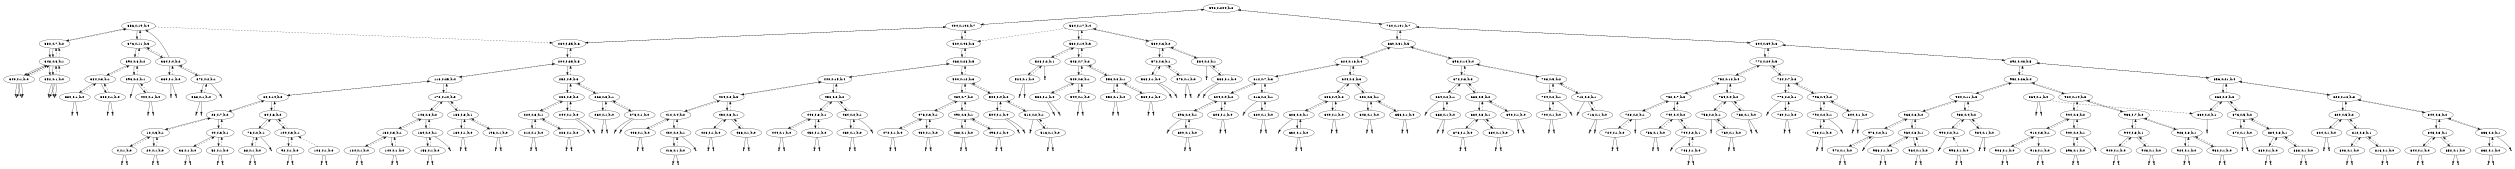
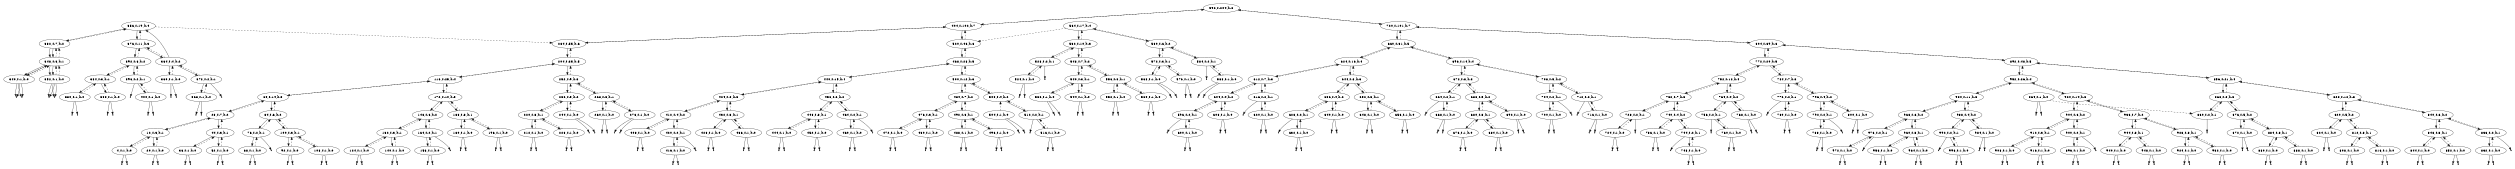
edge "508,s:4,h:2" -> "504,s:1,h:0": removed
edge "100,s:3,h:1" -> "108,s:1,h:0": added
edge "992,s:2,h:1" -> "996,s:1,h:0": added
edge "916,s:1,h:0" -> "912,s:3,h:1": added
